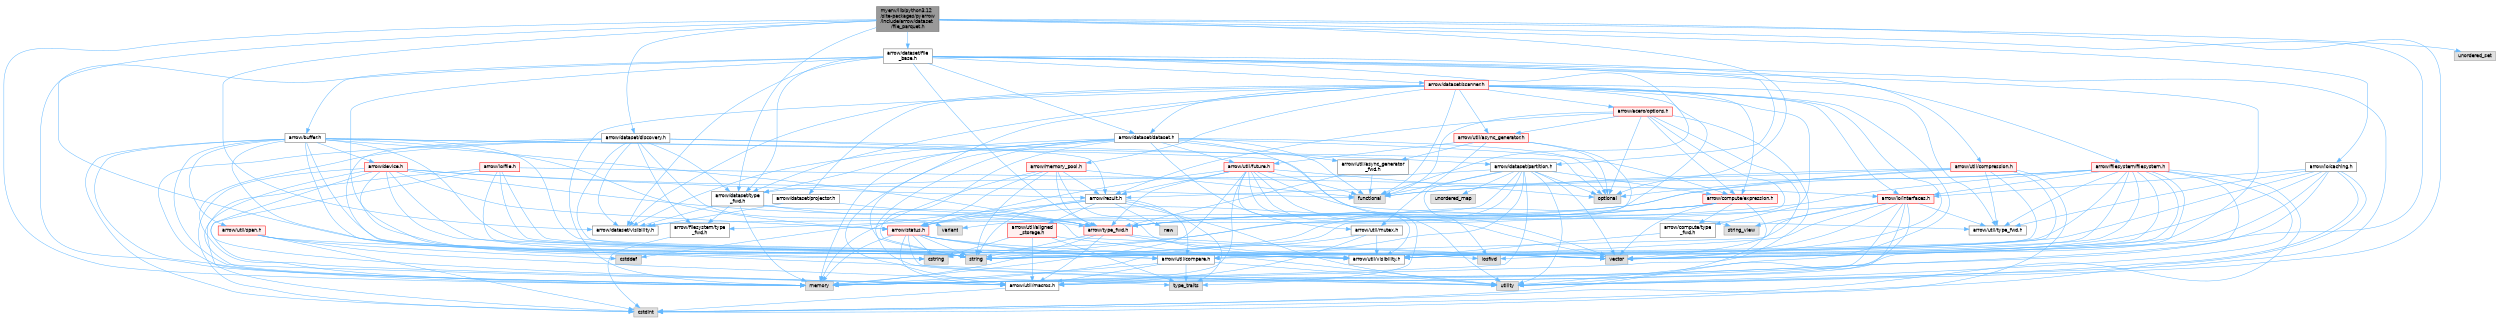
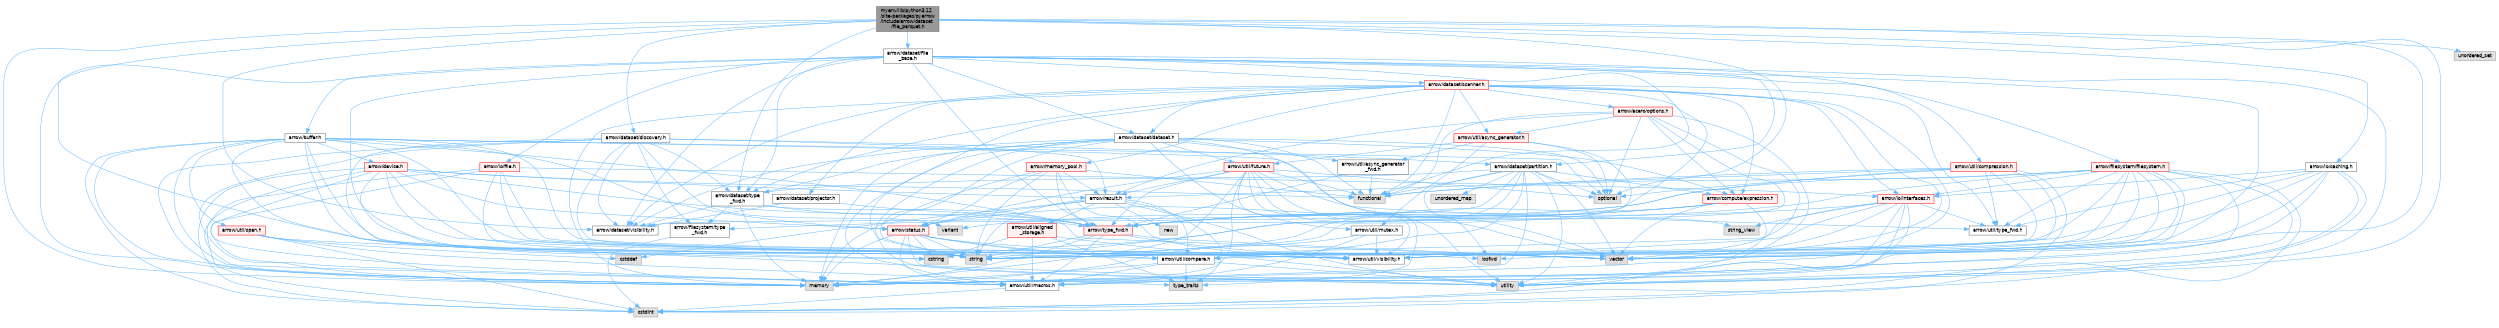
edge "arrow/dataset/file _base.h" -> "arrow/io/file.h": added
node "arrow/compute/type _fwd.h": removed
